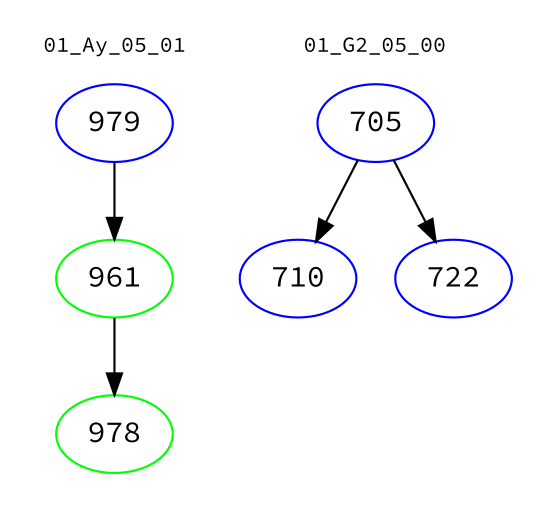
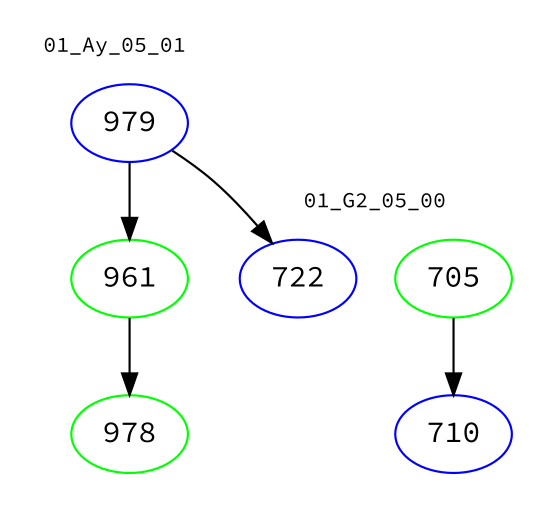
node "705": color blue -> green
edge "705" -> "722": now "979" -> "722"
